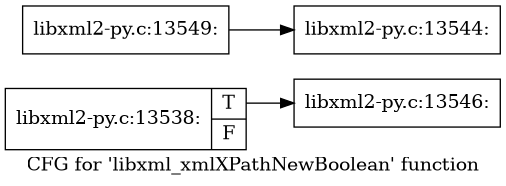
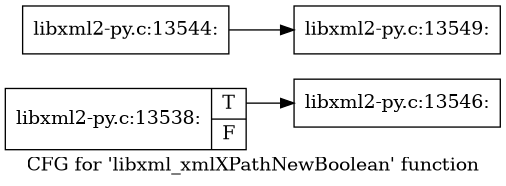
edge "libxml2-py.c:13549:" -> "libxml2-py.c:13544:": reversed
